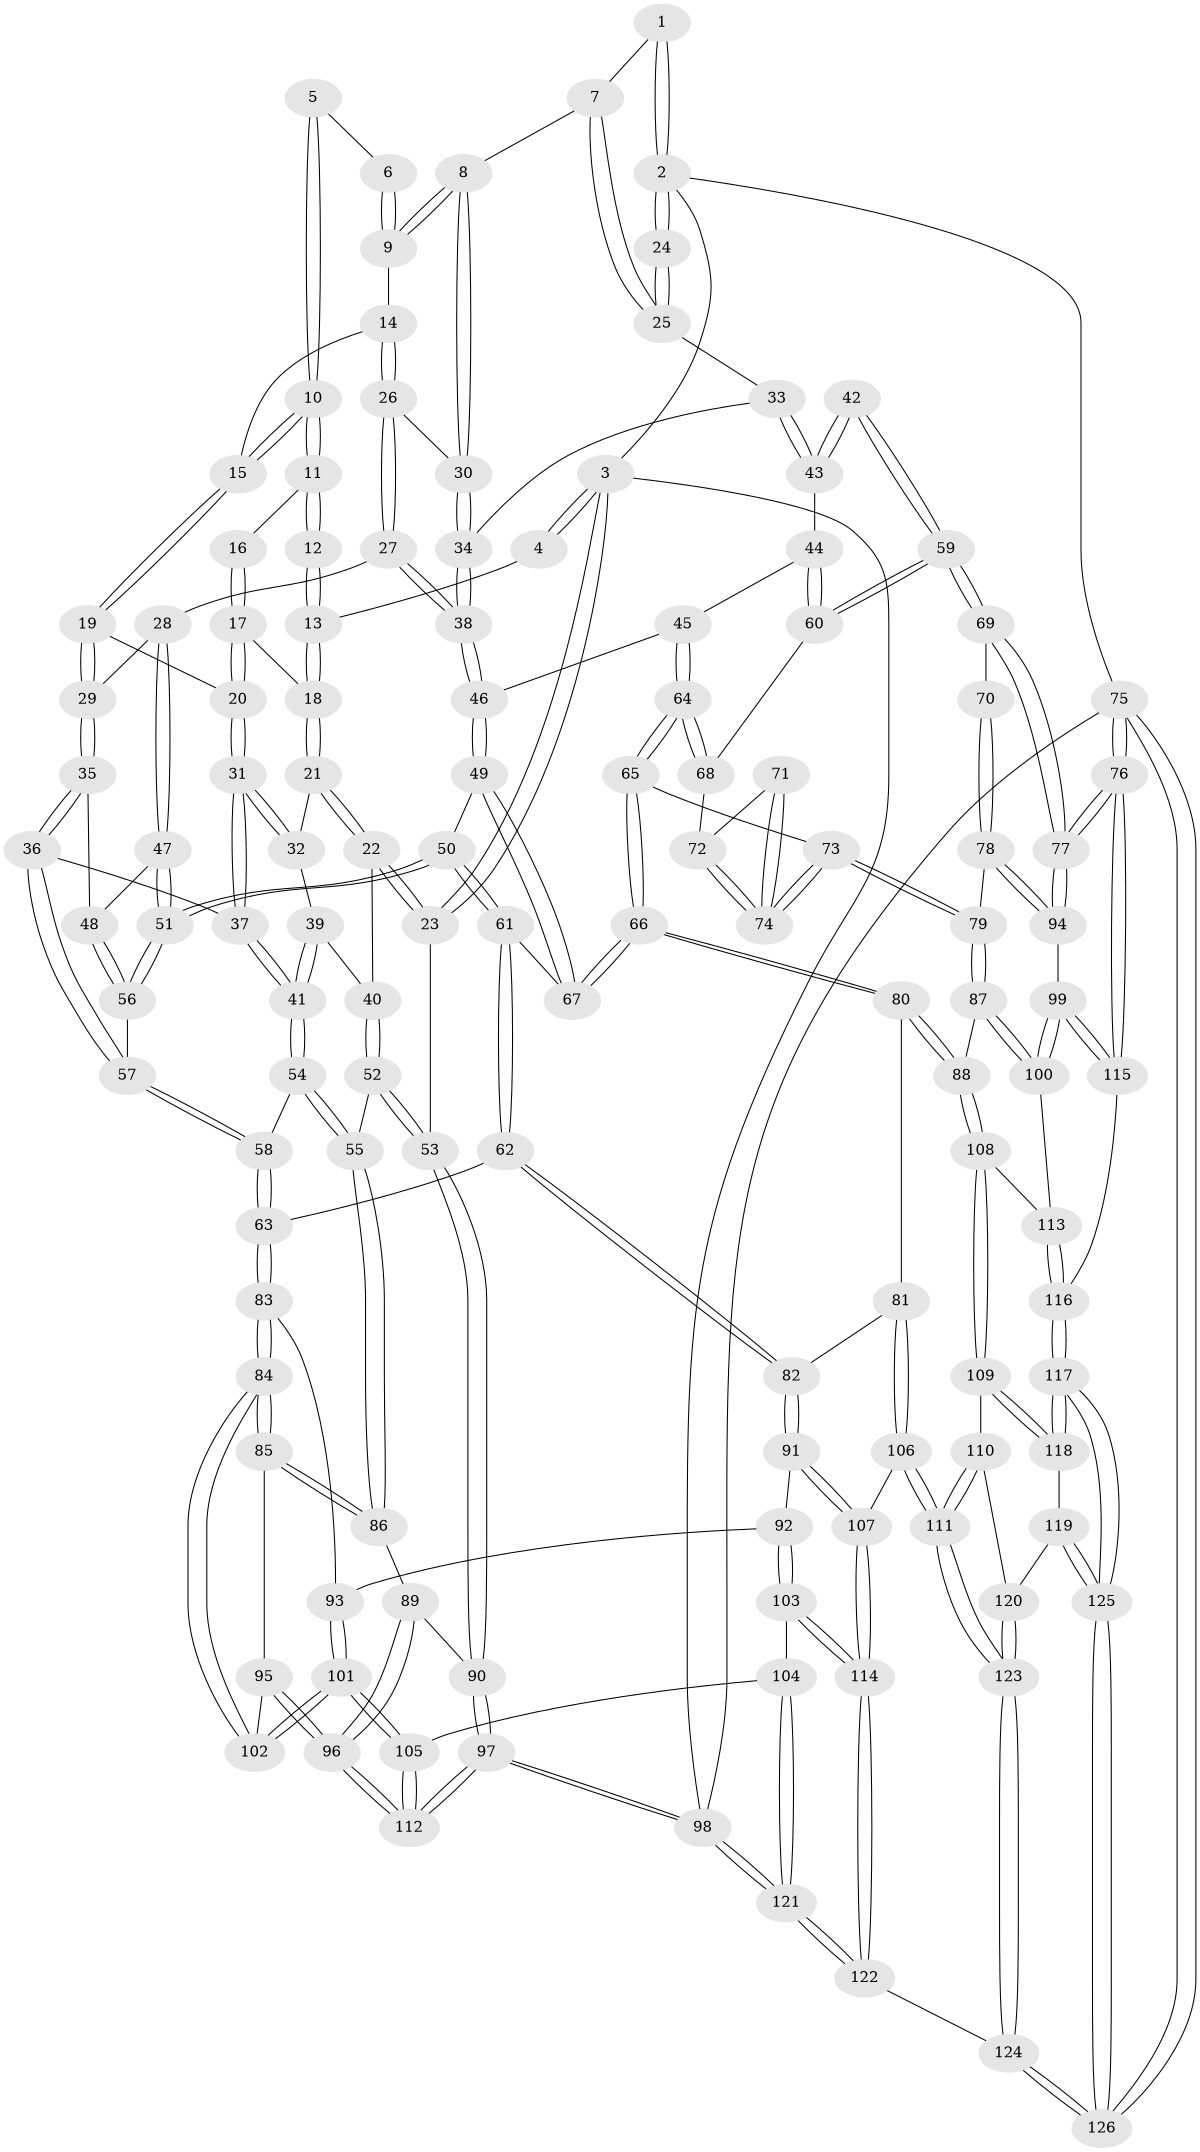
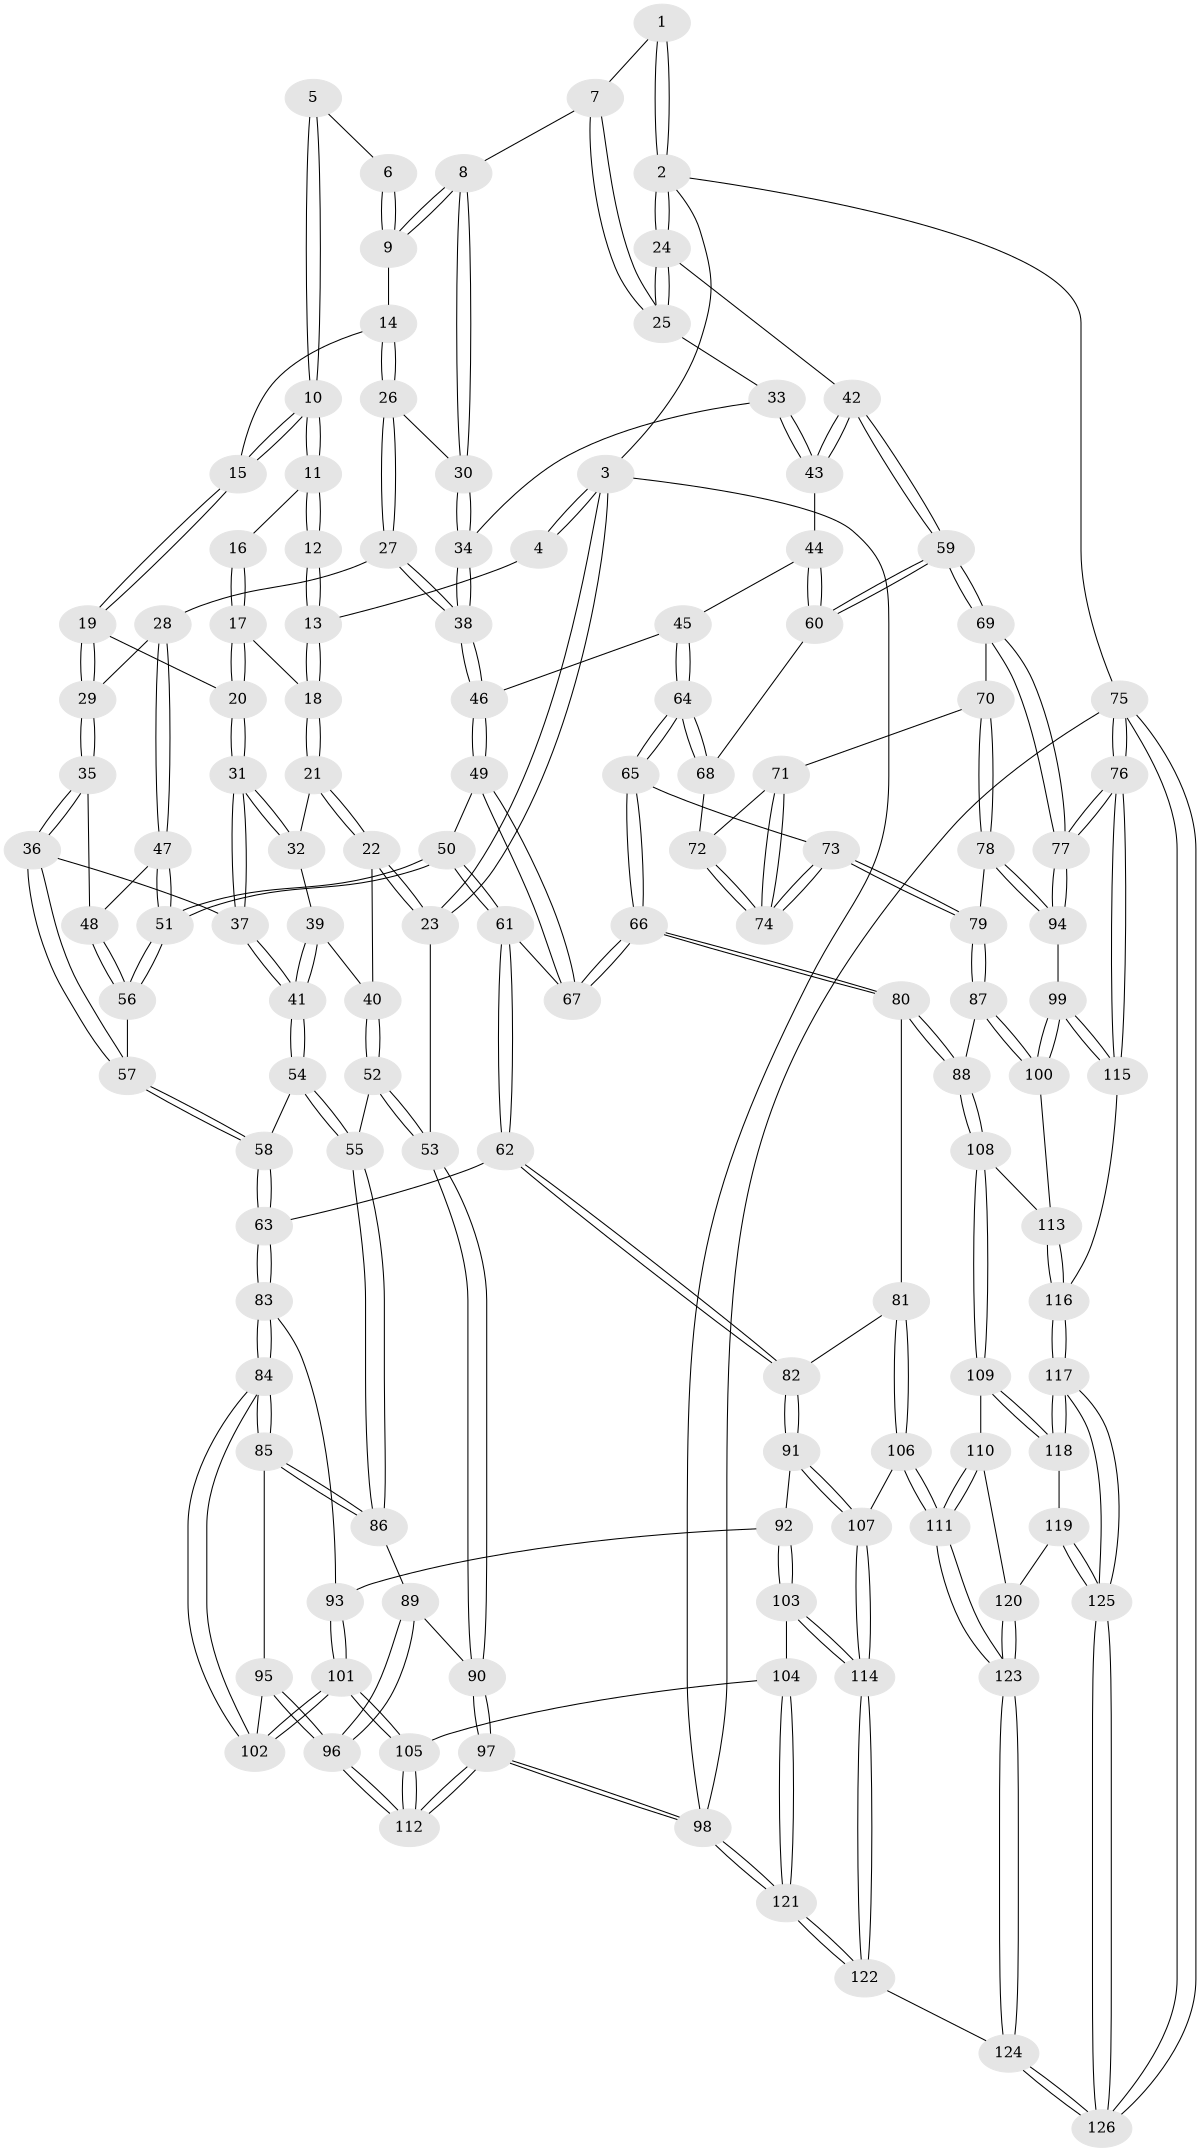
edge "24" -- "42": added
edge "70" -- "71": added
